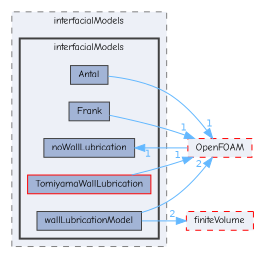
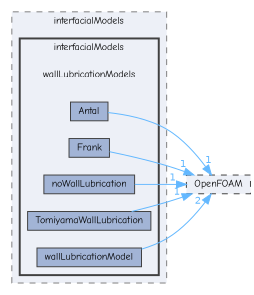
node "wallLubricationModels": added
edge "OpenFOAM" -> "noWallLubrication": reversed
node "OpenFOAM": color red -> grey25
node "TomiyamaWallLubrication": color red -> grey25
node "finiteVolume": removed
